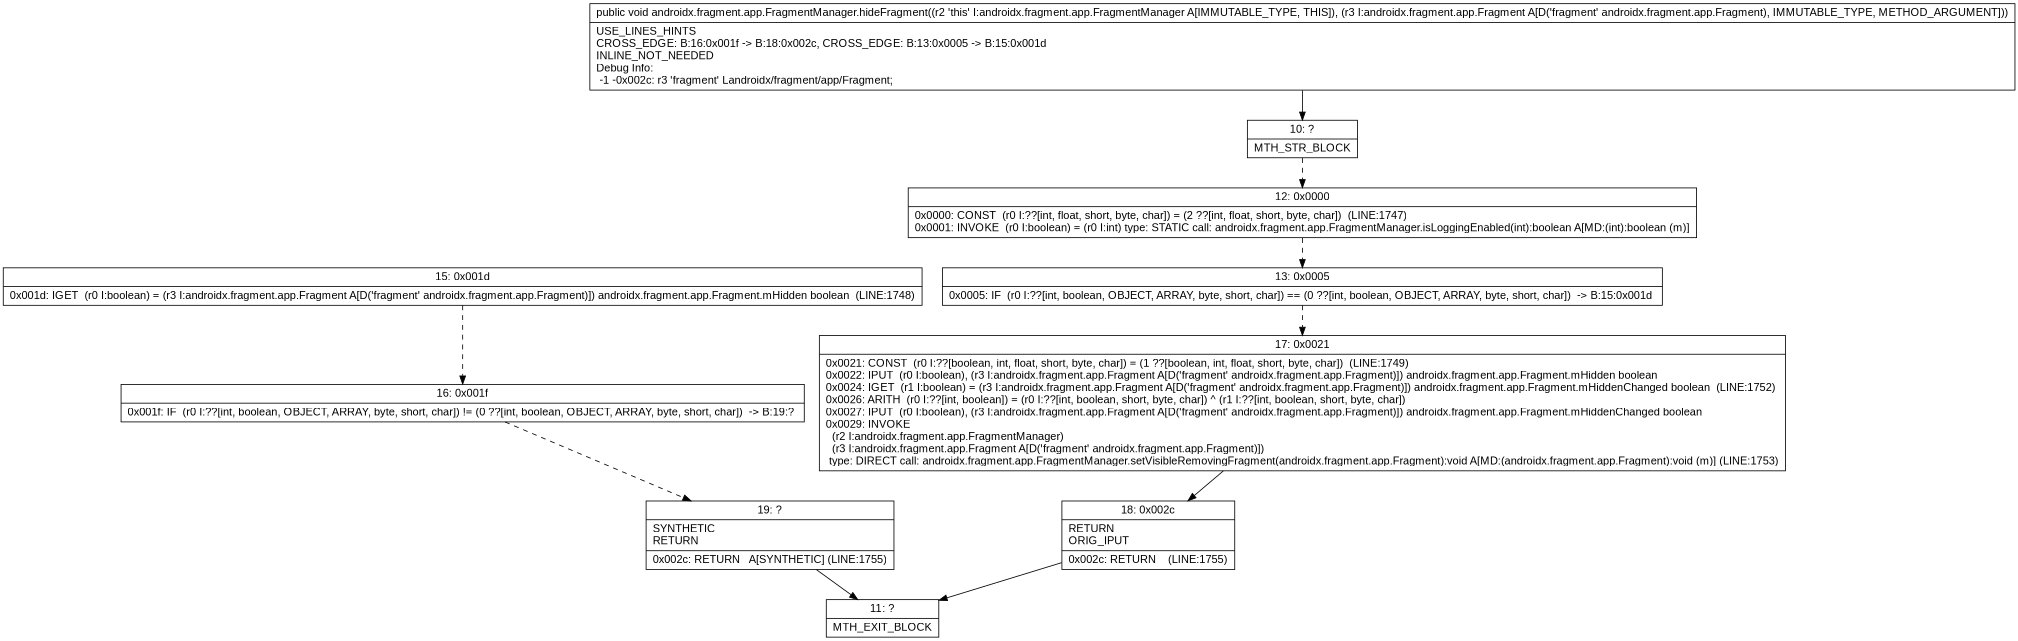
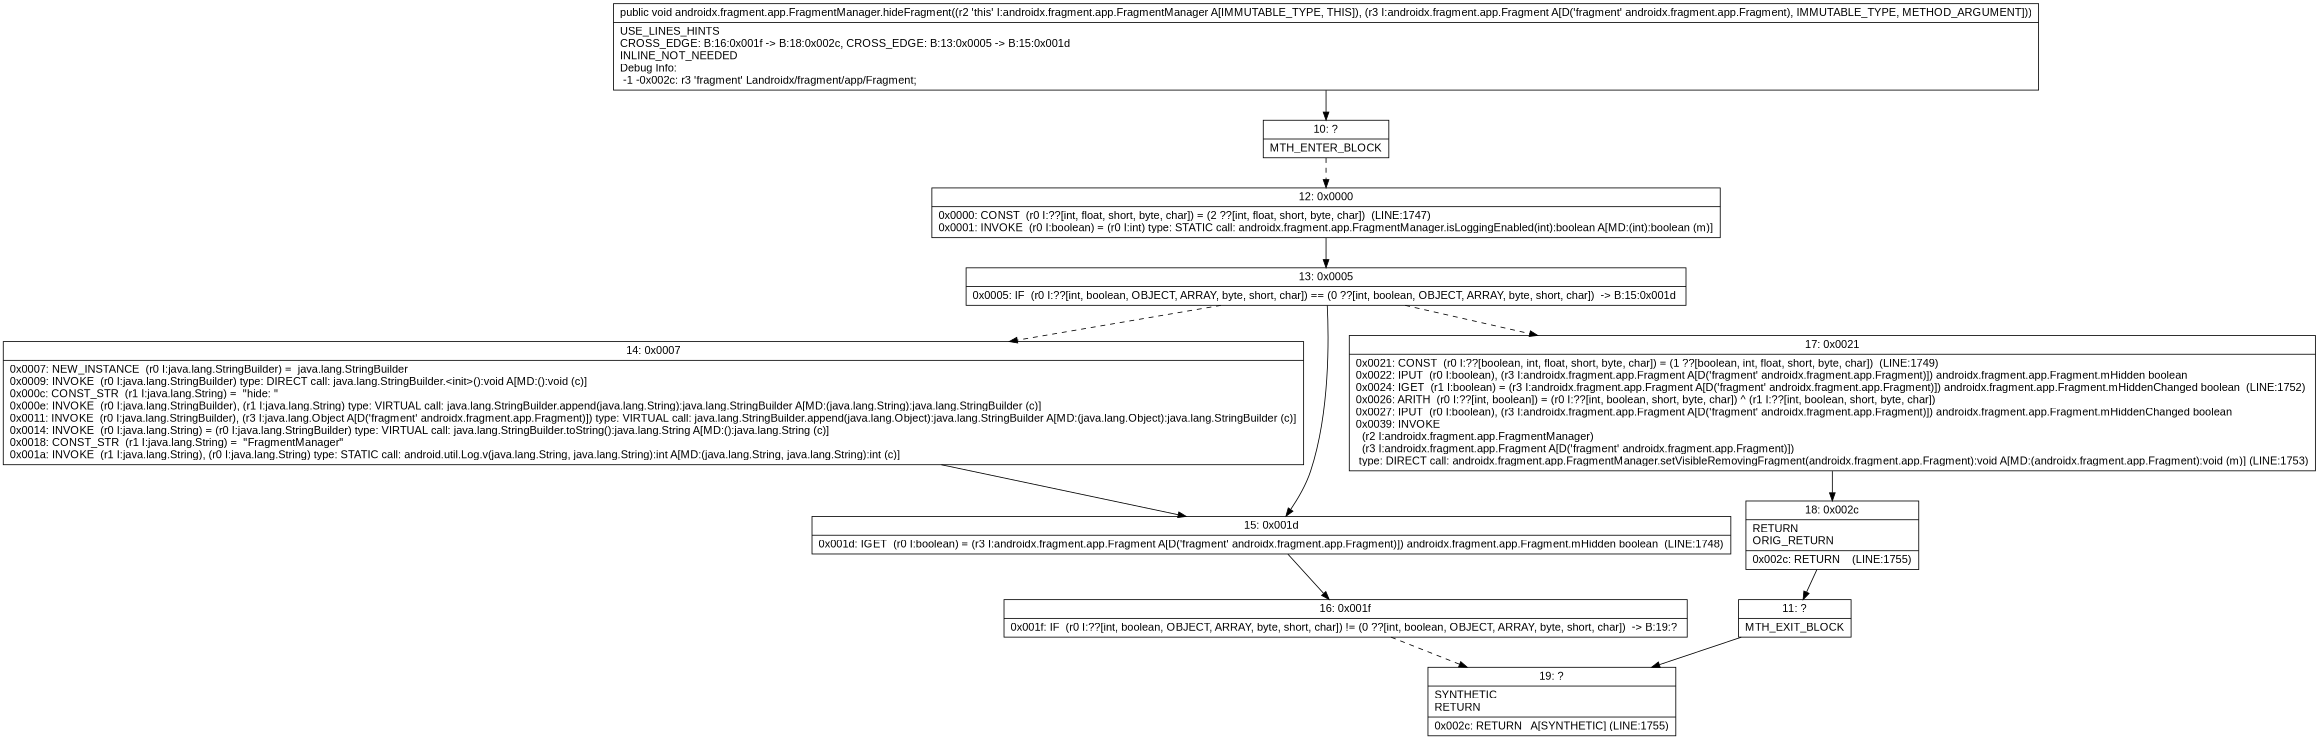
node "10: ?": text "MTH_STR_BLOCK" -> "MTH_ENTER_BLOCK"
edge "12: 0x0000" -> "13: 0x0005": style dashed -> solid
edge "15: 0x001d" -> "16: 0x001f": style dashed -> solid
node "14: 0x0007": added
edge "13: 0x0005" -> "15: 0x001d": added
node "17: 0x0021": text "0x0029: INVOKE" -> "0x0039: INVOKE"
node "18: 0x002c": text "ORIG_IPUT" -> "ORIG_RETURN"
edge "19: ?" -> "11: ?": reversed
